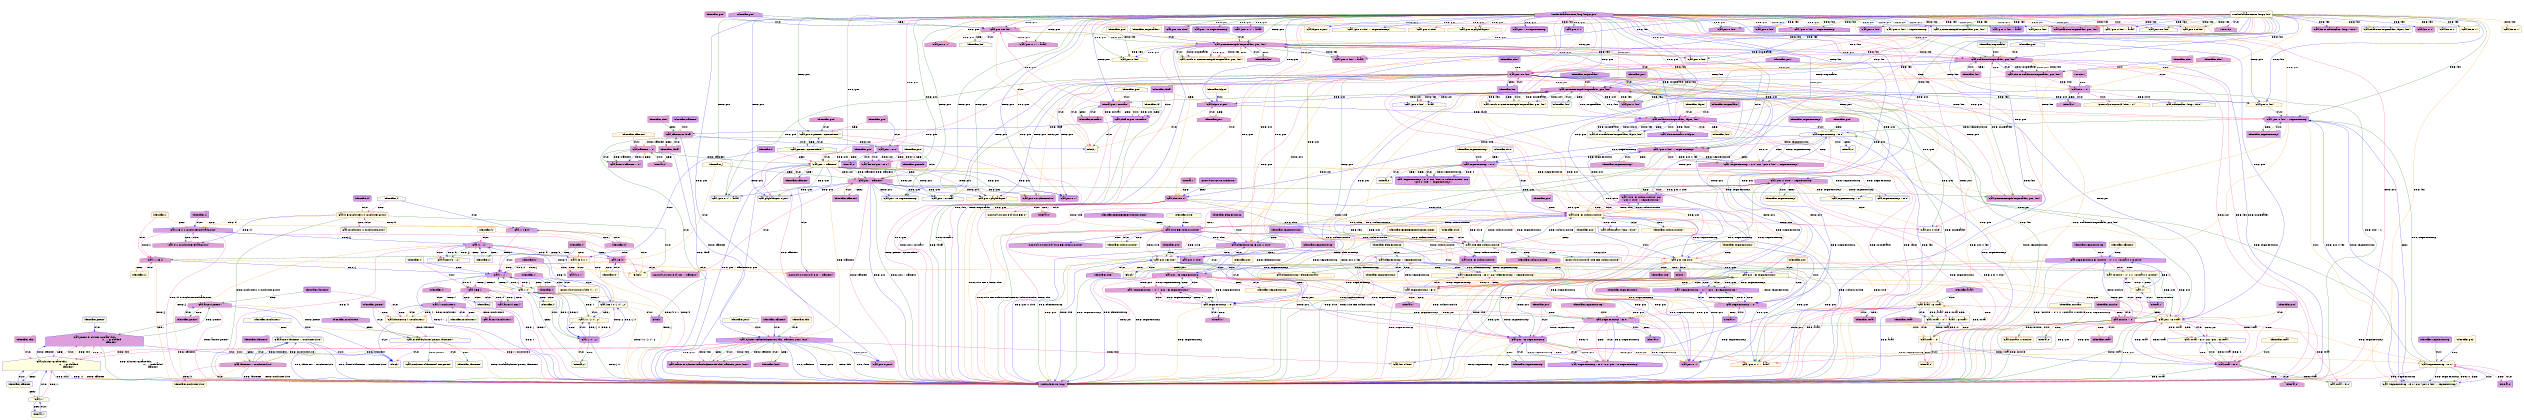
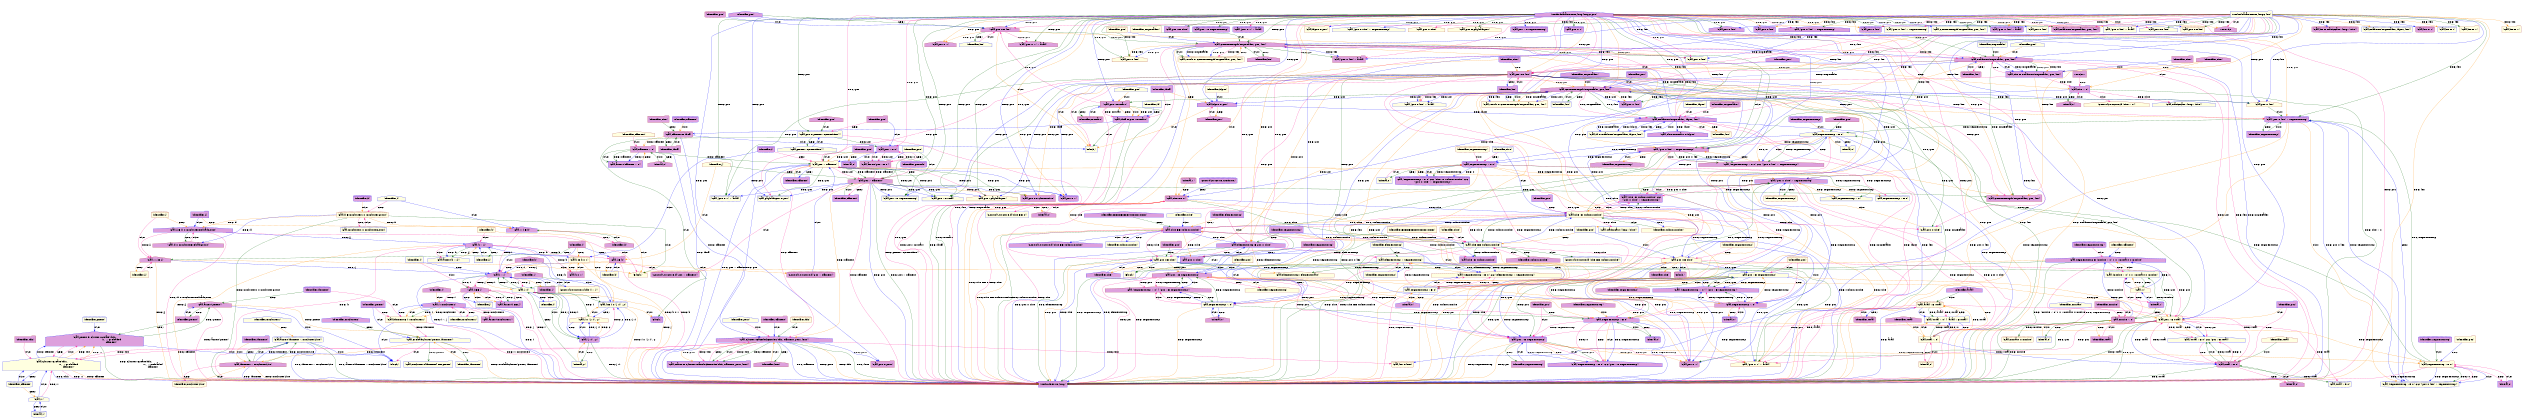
node "(Literal,pos - m_start)": label "(Literal,pos - m_start)" -> "(Call,pos - m_start)"
edge "(Call,pos < off_next)" -> "(ControlStructure,if (pos < off_next))": reversed
edge "(Call,segment_stop = (m_size < 0) ? -1 : m_start + m_size)" -> "(Call,(m_size < 0) ? -1 : m_start + m_size)": label "AST: " -> "CFG: "
edge "(Call,idx_next < m_clusterSize)" -> "(Identifier,m_clusterSize)": label "DDG: k" -> "CFG: "
